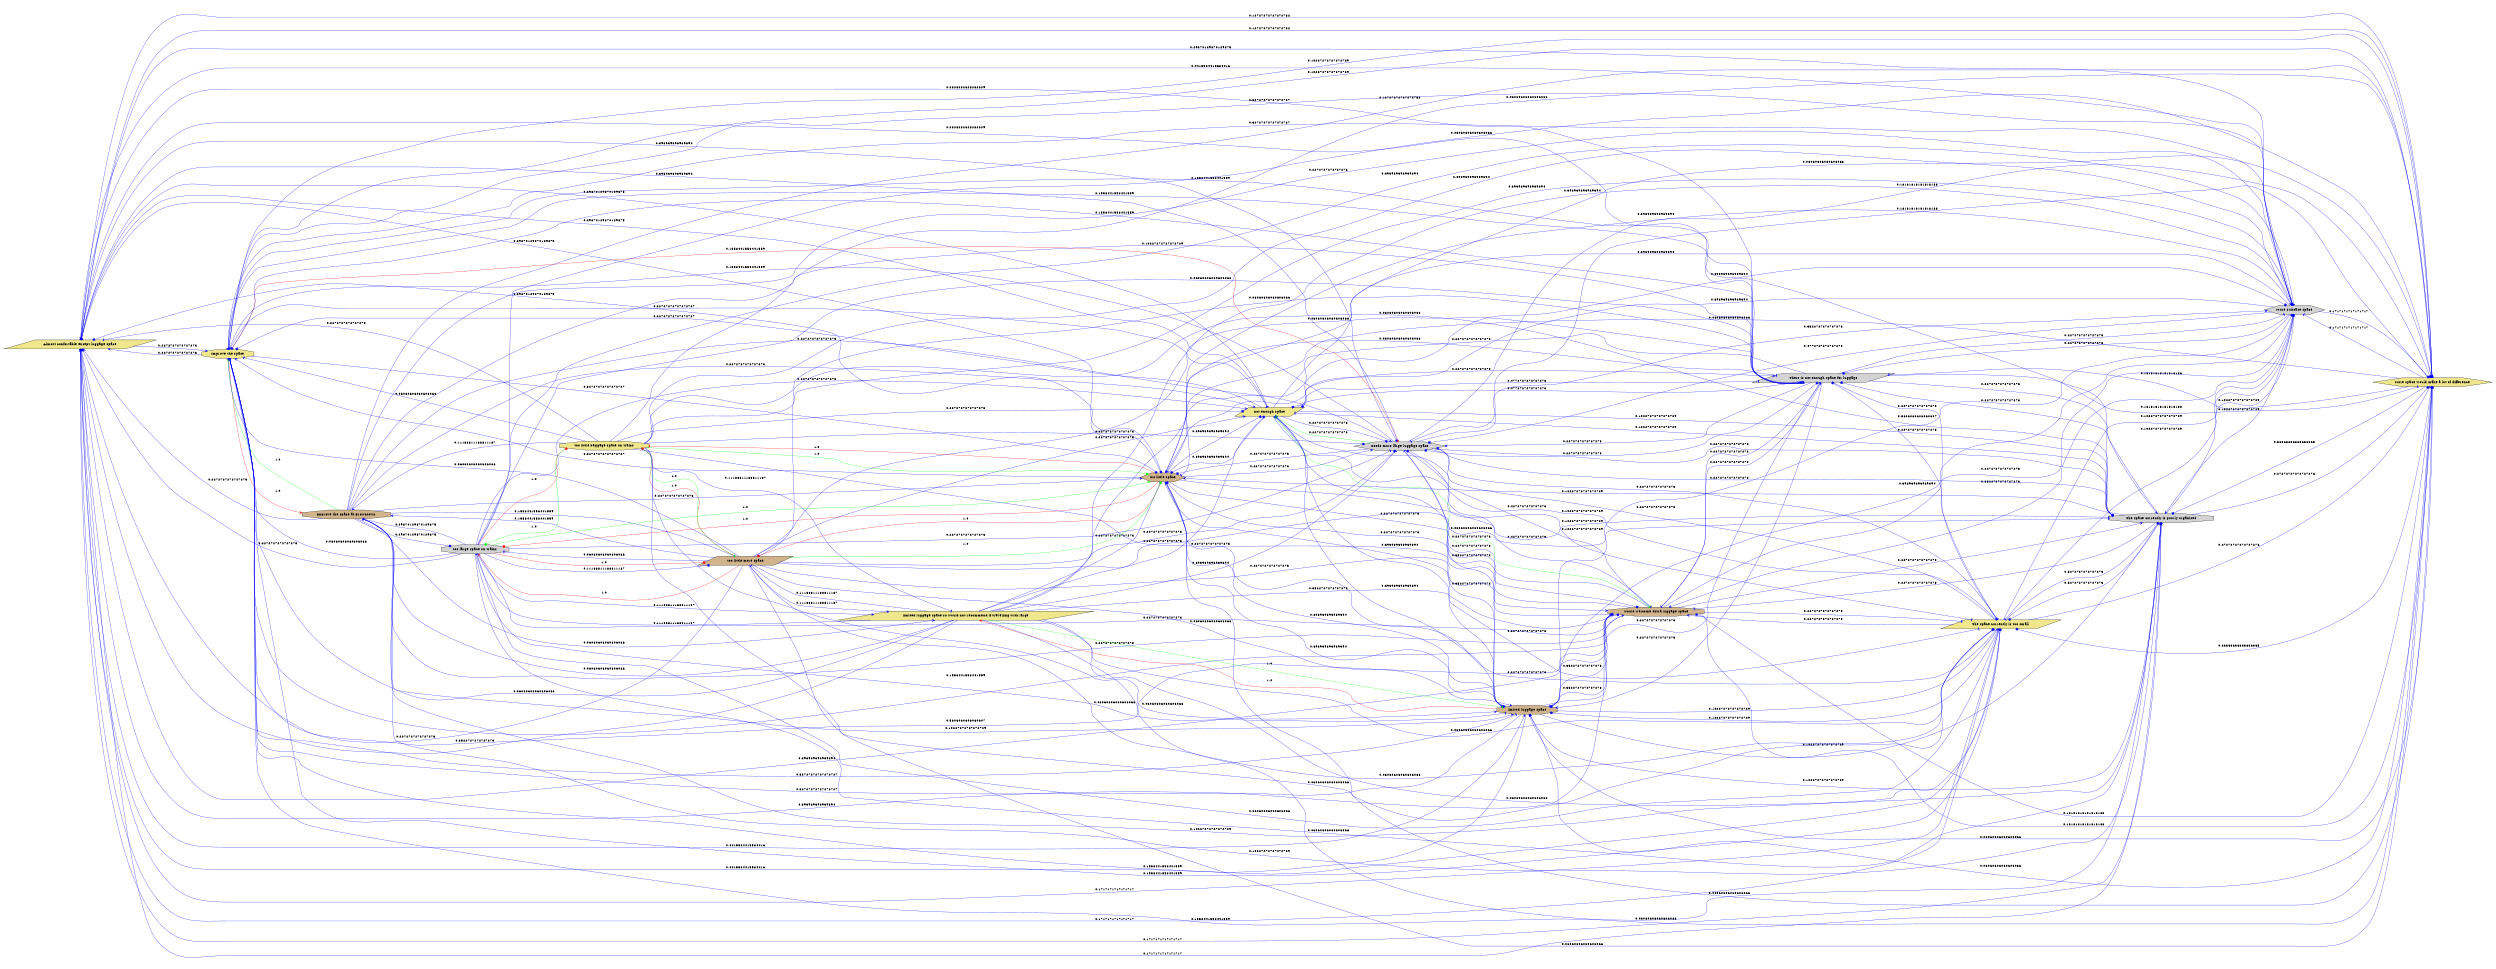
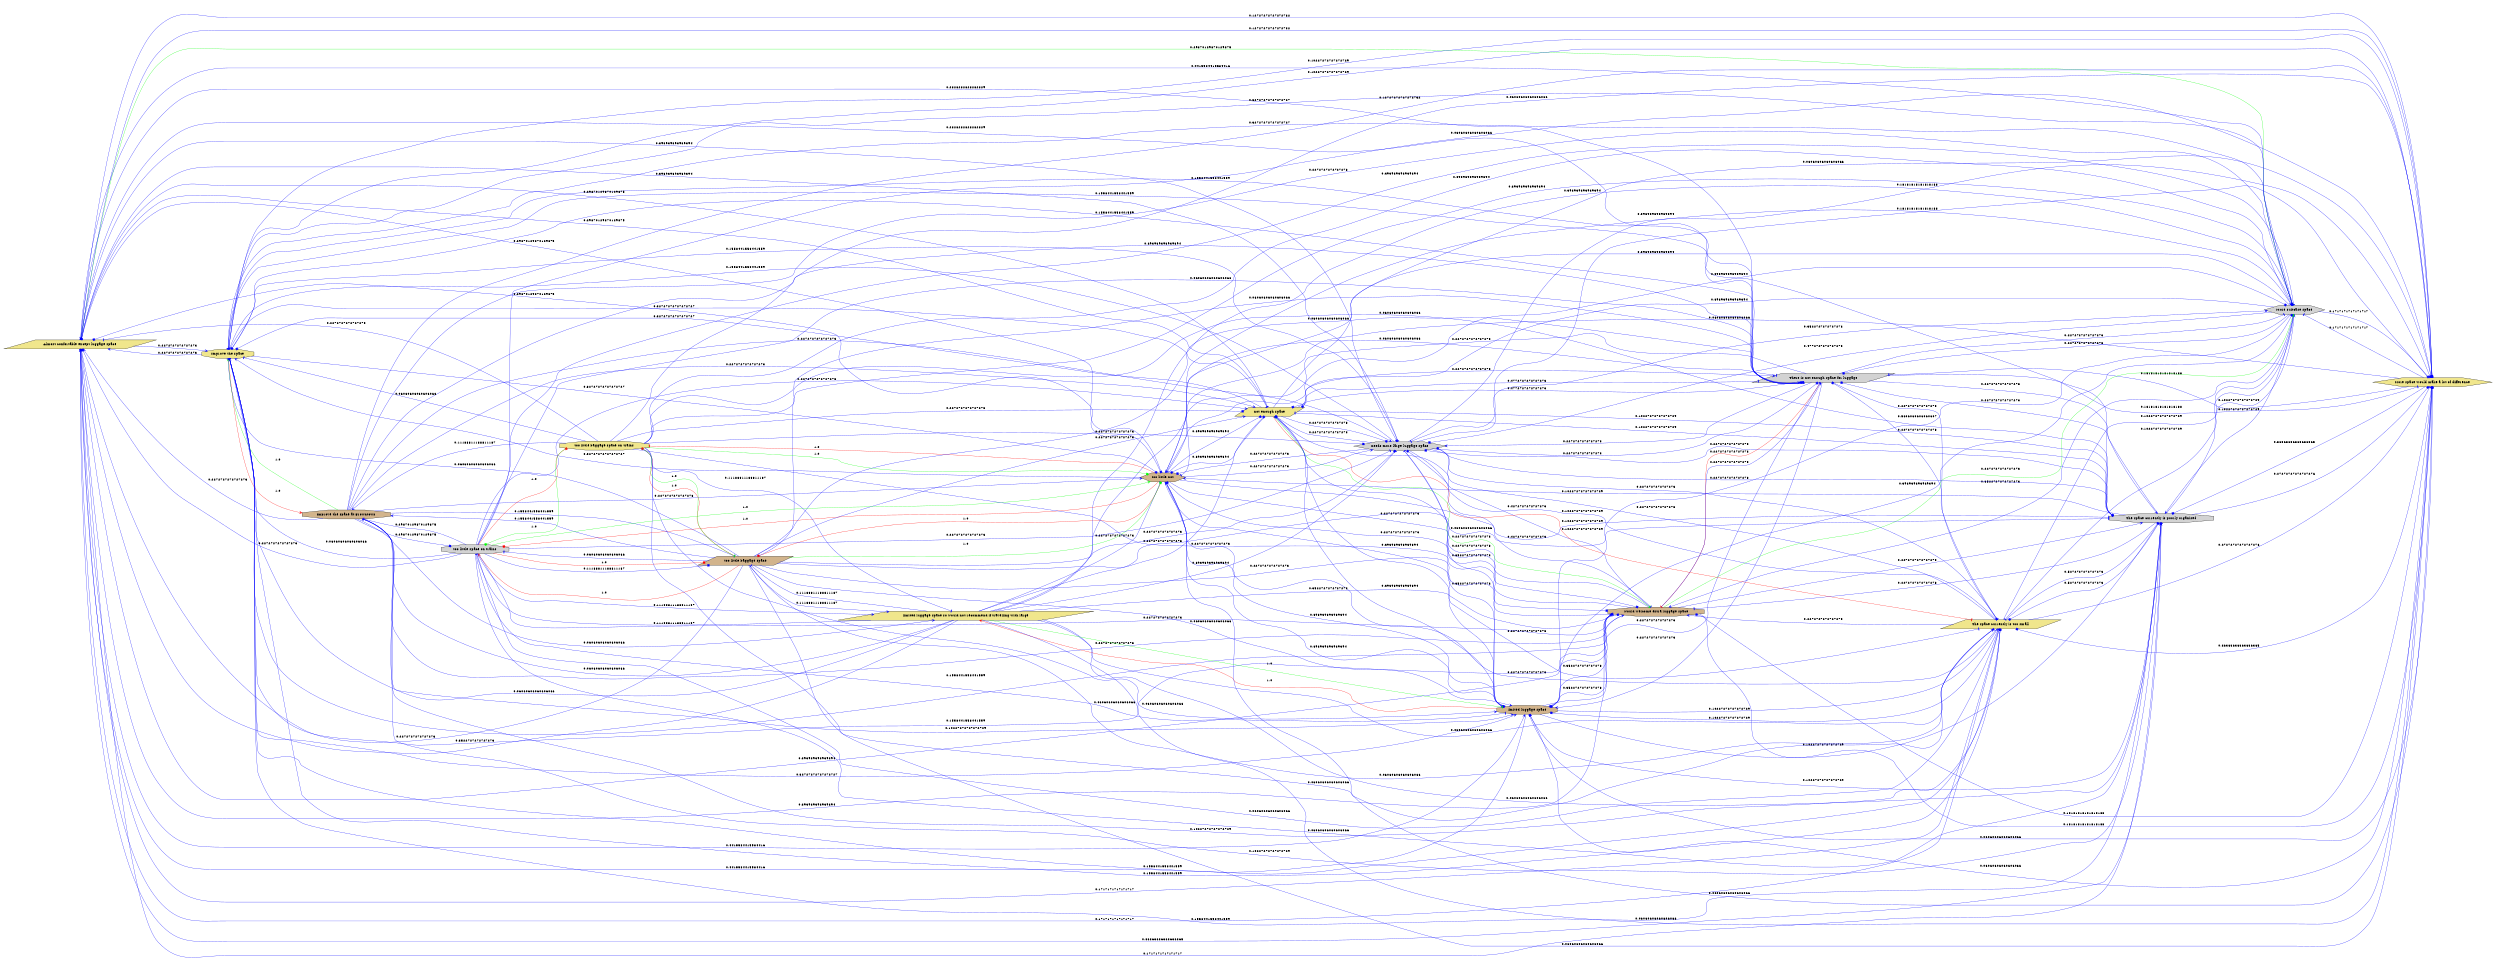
edge "Almost confortable except luggage space" -> "More suitcase space": color blue -> green
edge "Improve the space at Frowntown" -> "There is not enough space for luggage": label "0.10227272727272729" -> "0.393939393939394"
edge "Improve the space" -> "needs more large luggage space": color red -> blue
edge "needs more large luggage space" -> "not enough space": color green -> blue
edge "There is not enough space for luggage" -> "Would welcome extra luggage space": color blue -> red
node "too little space": label "too little space" -> "too little not"
edge "Would welcome extra luggage space" -> "More suitcase space": color blue -> green
edge "too little baggage space on trains" -> "Would welcome extra luggage space": arrowhead vee -> box
node "too large space on trains": label "too large space on trains" -> "too little space on trains"
edge "not enough space" -> "The space currently is too small": color blue -> red
node "too little more space": label "too little more space" -> "too little baggage space"
edge "Would welcome extra luggage space" -> "The space currently is too small": removed, label "0.2272727272727273"
edge "Would welcome extra luggage space" -> "Improve the space": label "0.5606060606060607" -> "0.1558441558441559"
edge "Improve the space" -> "limited luggage space": arrowhead tee -> vee
edge "too little baggage space on trains" -> "The space currently is too small": arrowhead box -> vee
edge "limited luggage space" -> "Improve the space": removed, label "0.32727272727272727"
edge "Almost confortable except luggage space" -> "The space currently is poorly organised": label "0.1717171717171717" -> "0.36363636363636365"
